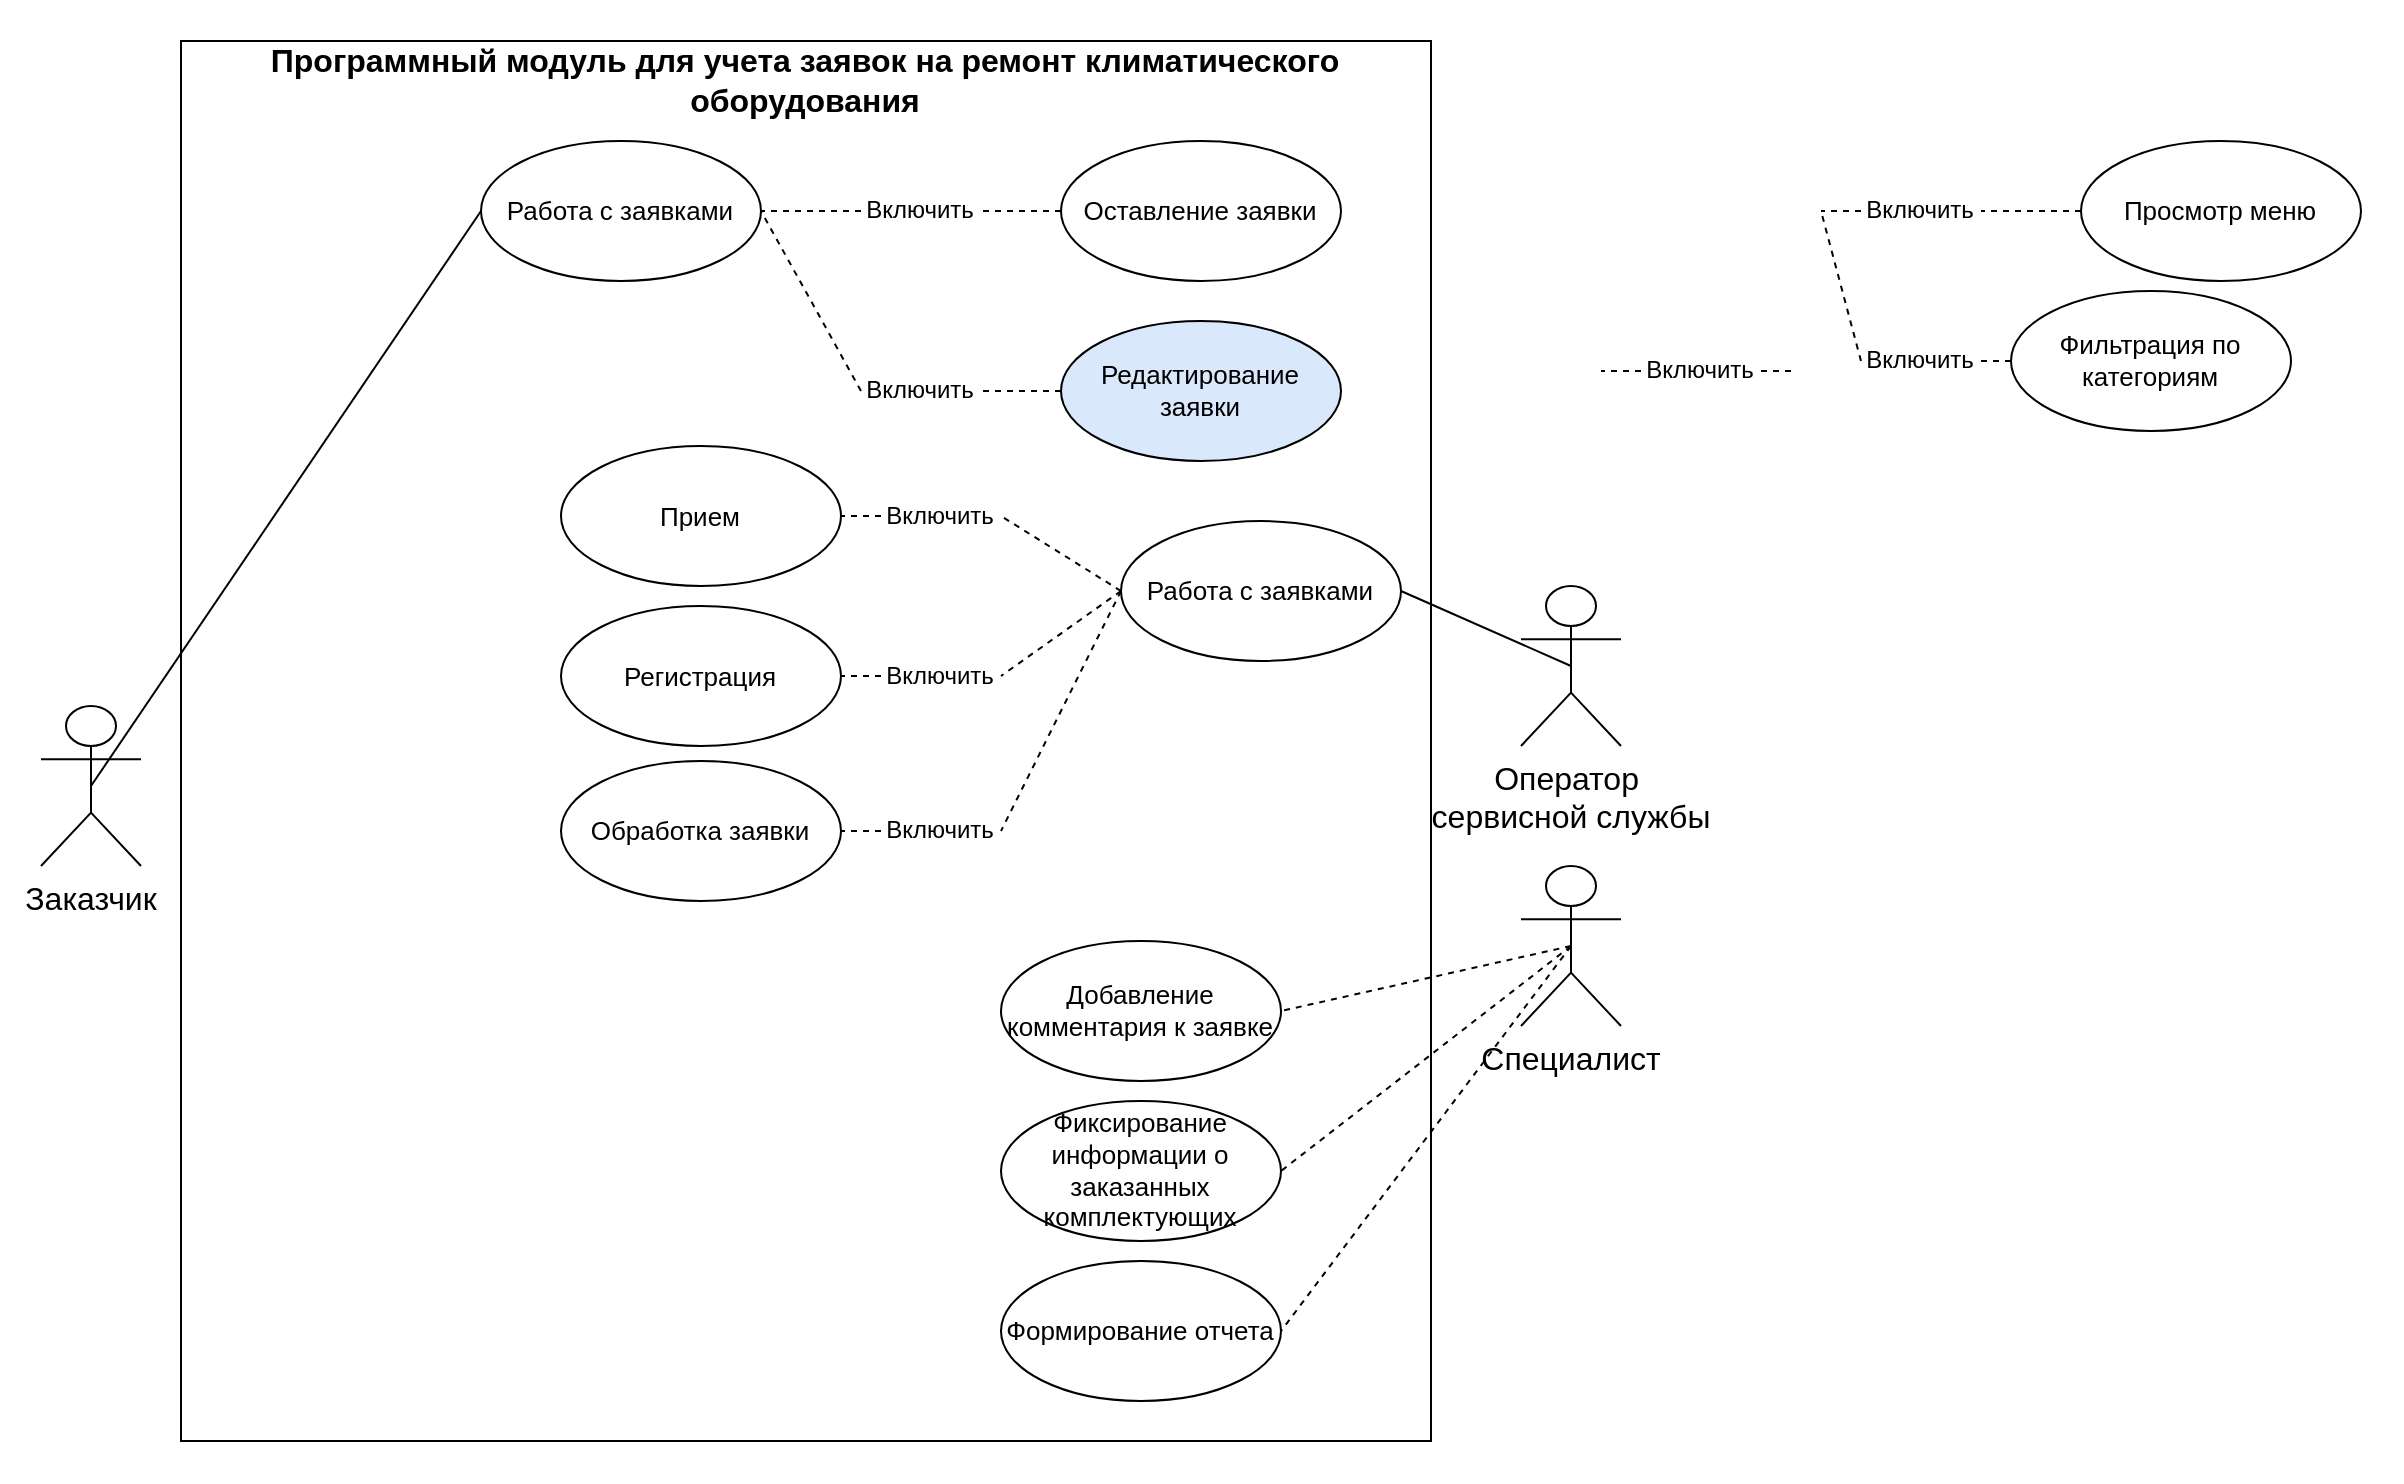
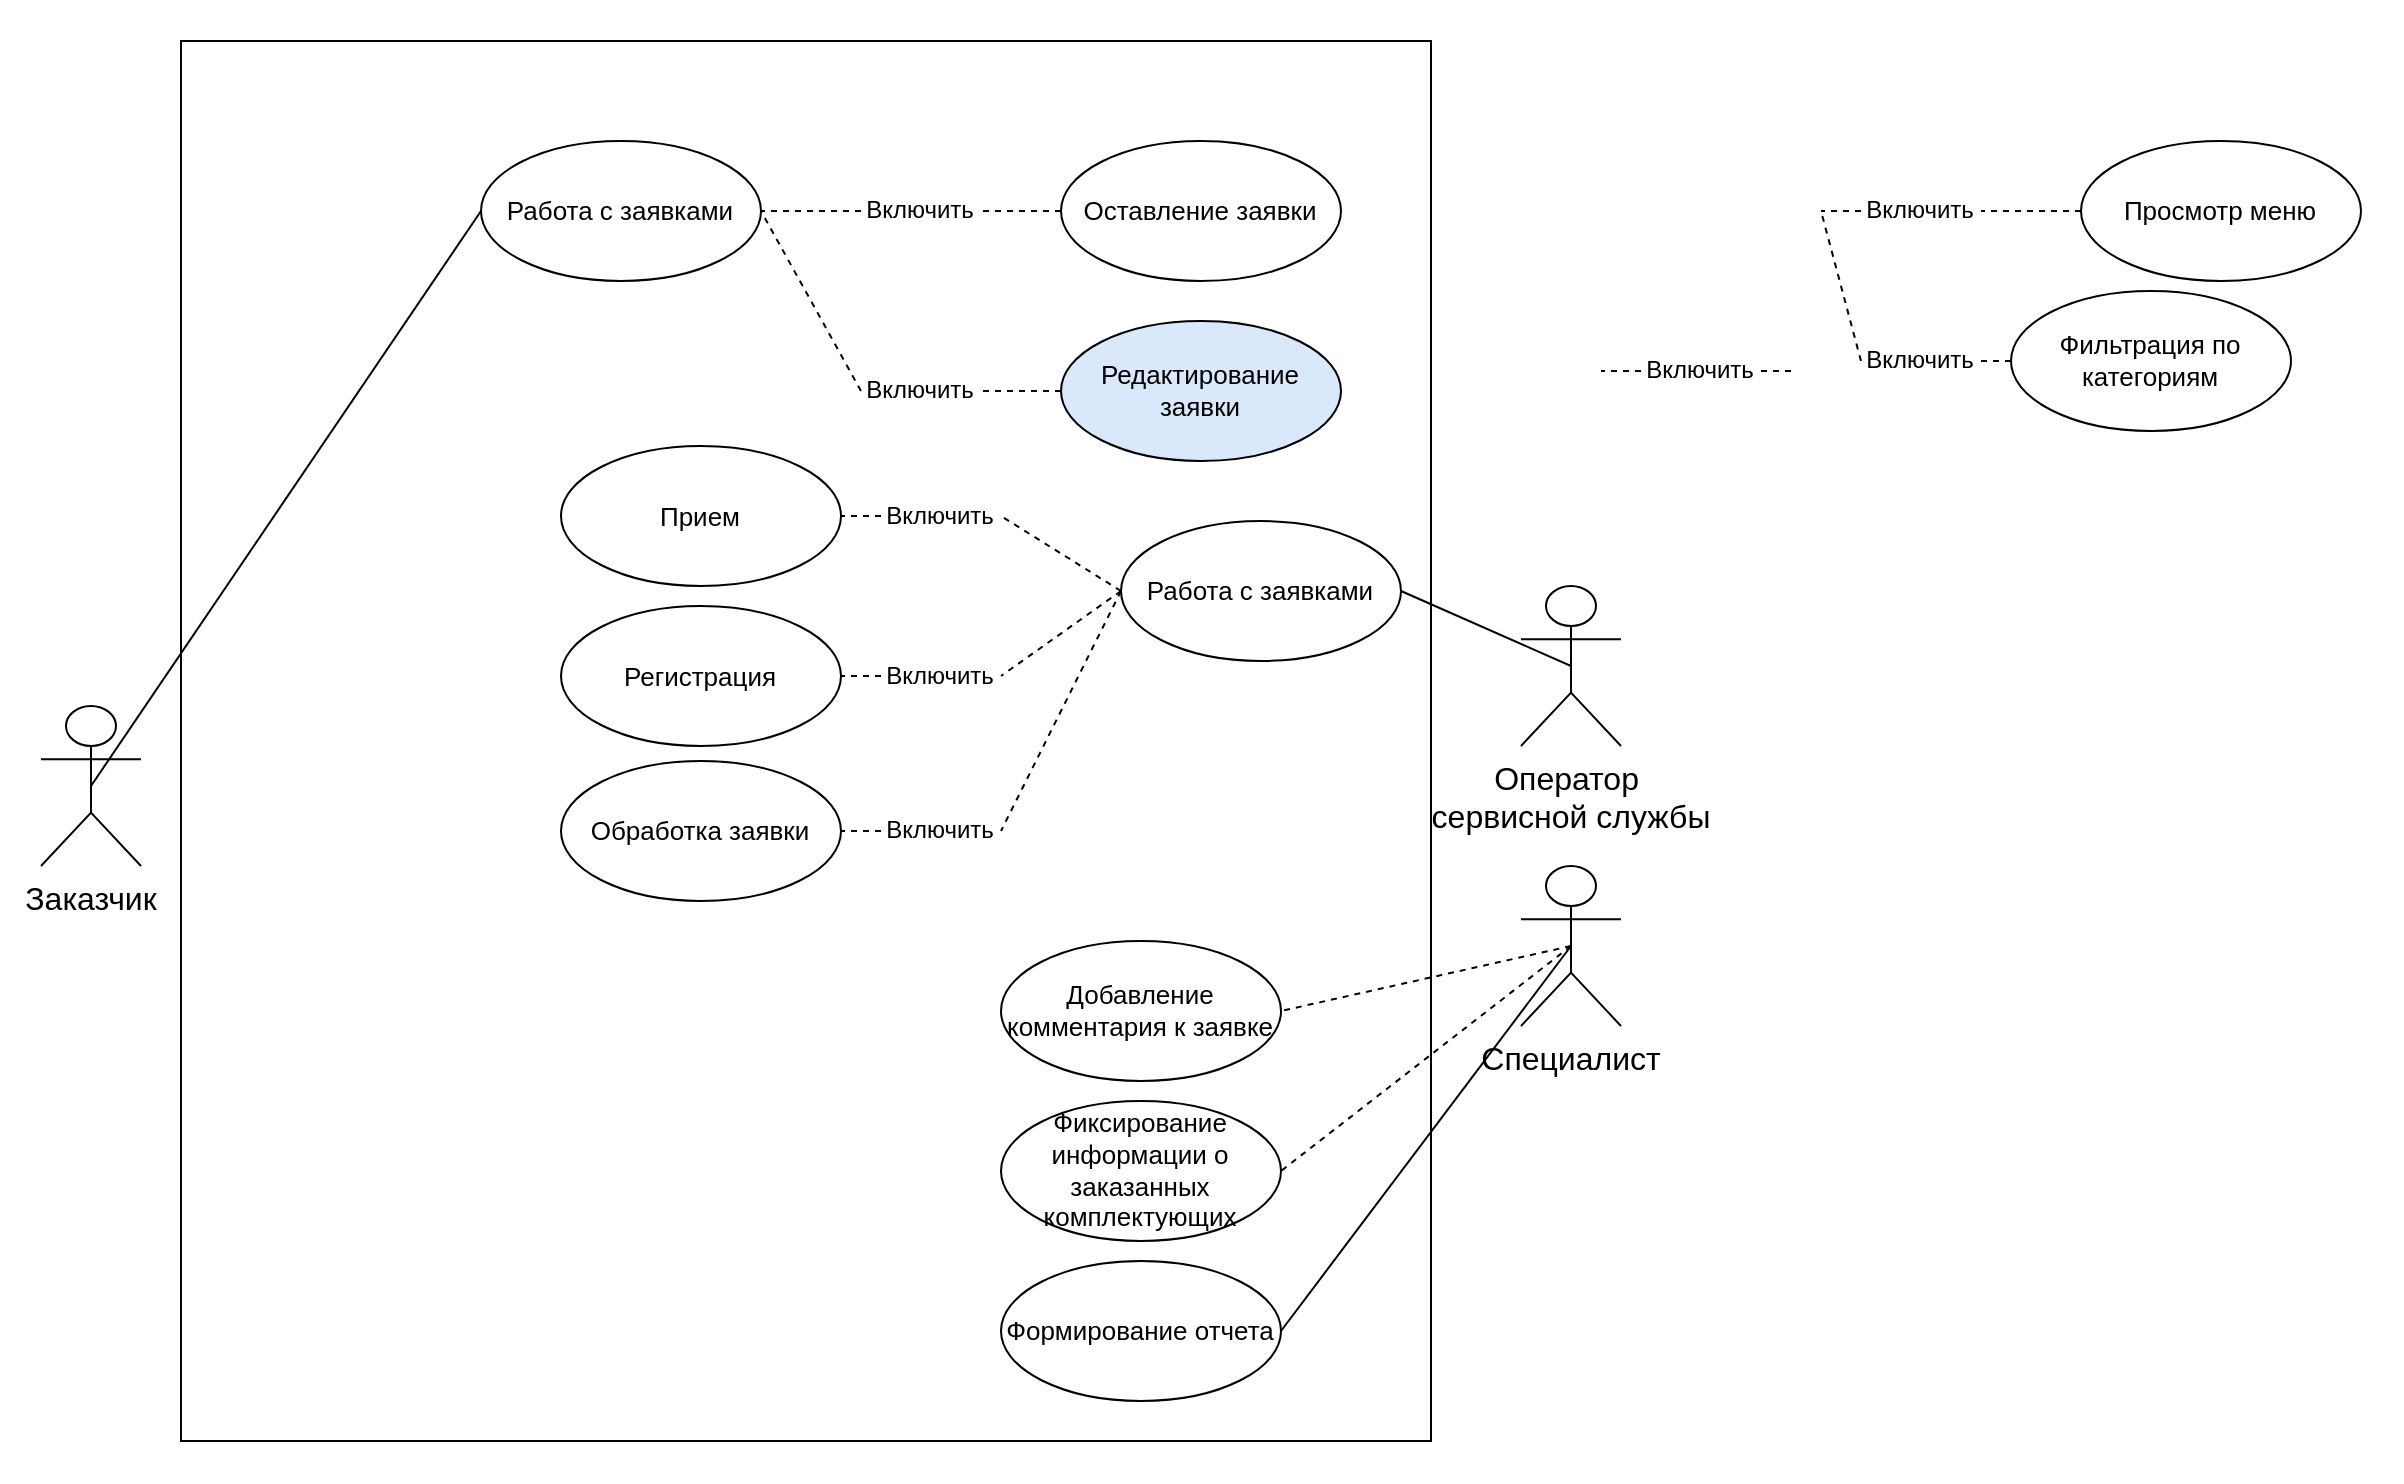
node "Программный модуль для учета заявок на ремонт климатического оборудования": removed
edge "Специалист" -- "Формирование отчета": style dashed -> solid
